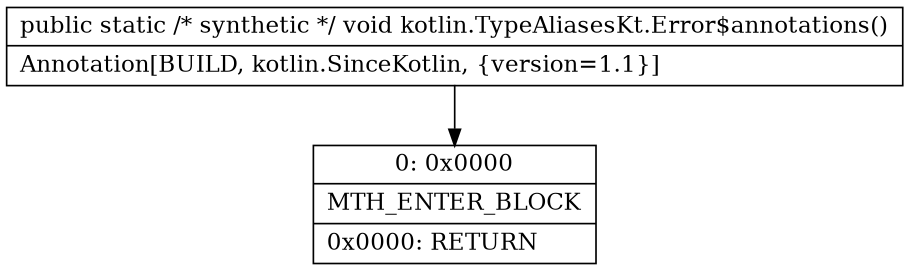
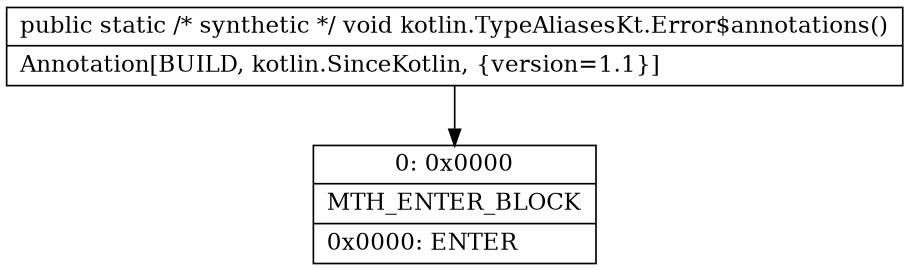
node "0: 0x0000": text "0x0000: RETURN" -> "0x0000: ENTER"
